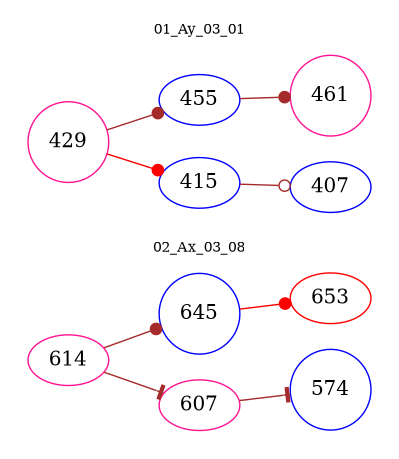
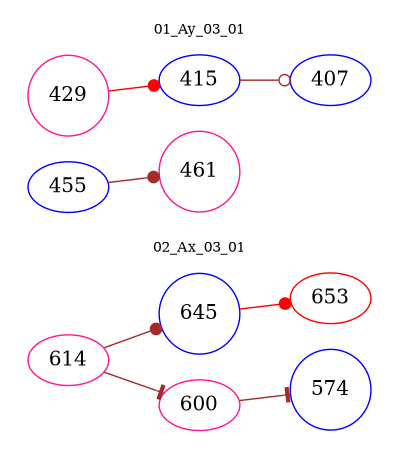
edge "429" -> "455": removed
cluster "02_Ax_03_08": label "02_Ax_03_08" -> "02_Ax_03_01"
node "607": label "607" -> "600"
